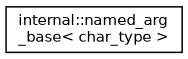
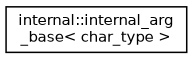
node "internal::named_arg _base< char_type >": label "internal::named_arg _base< char_type >" -> "internal::internal_arg _base< char_type >"
